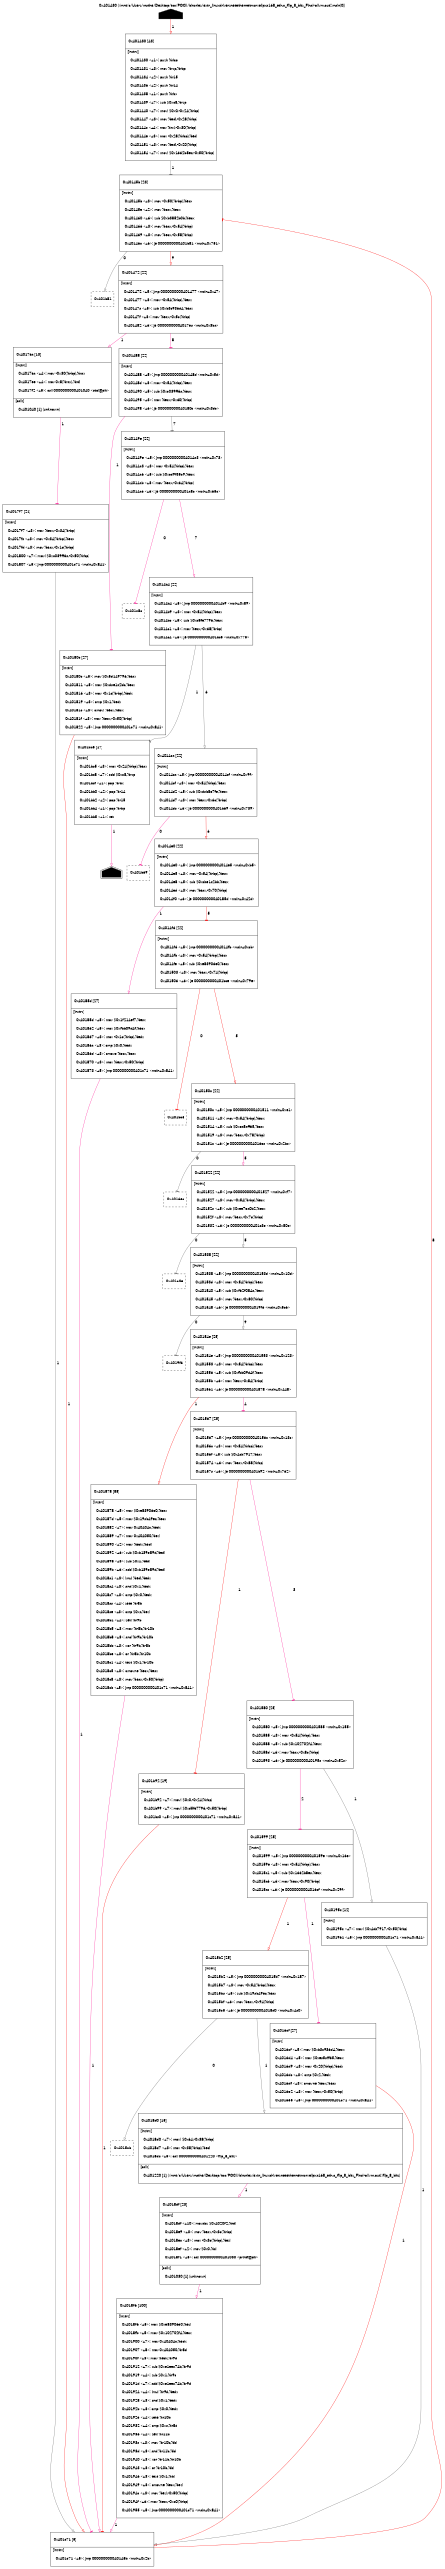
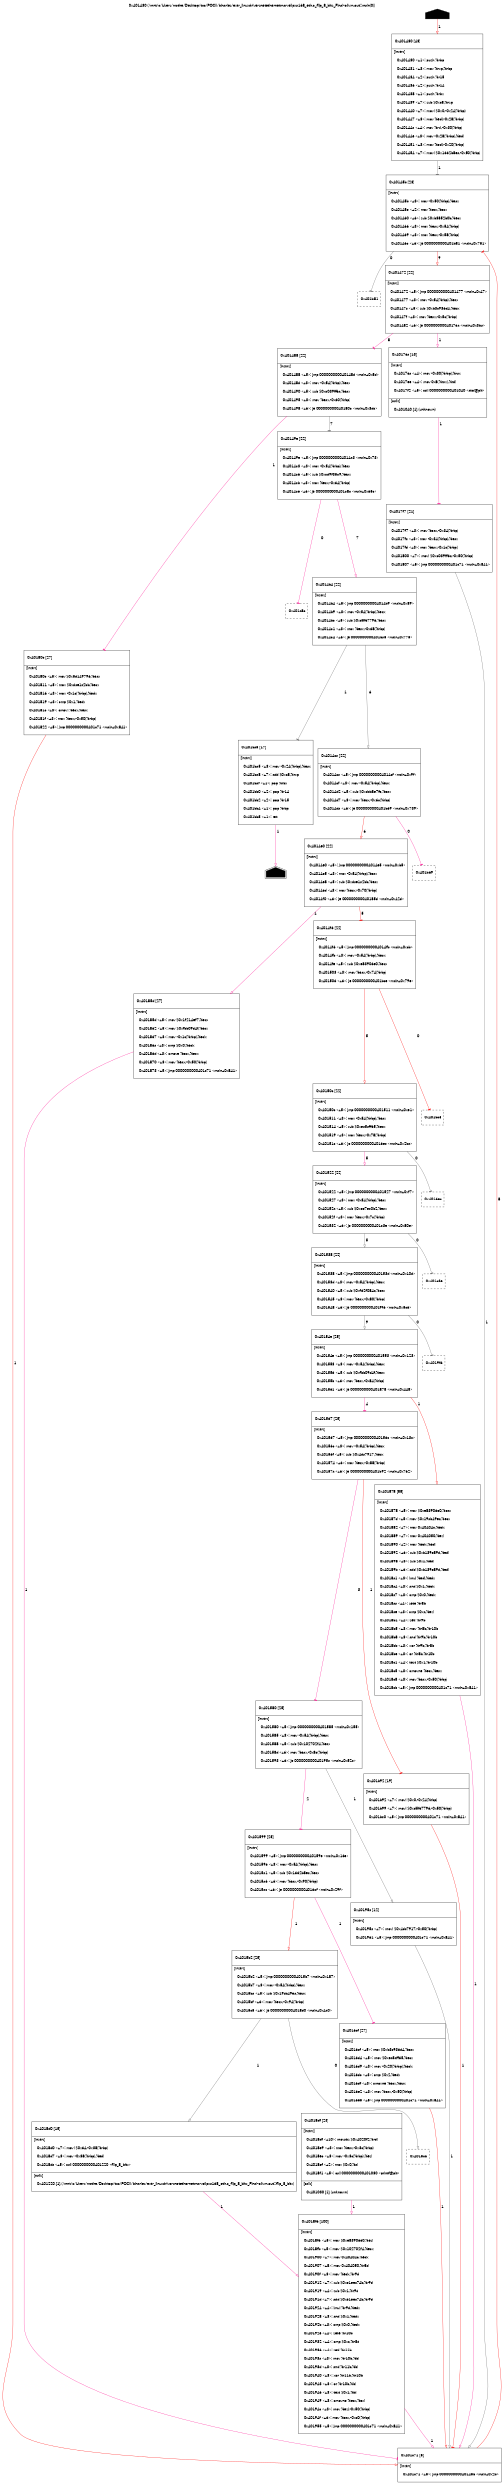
edge "0x40145b [23]" -> "0x401b81": arrowhead onormal -> tee
edge "0x4018d0 [15]" -> "0x4018df [23]": now "0x4018d0 [15]" -> "0x4018f6 [100]"
